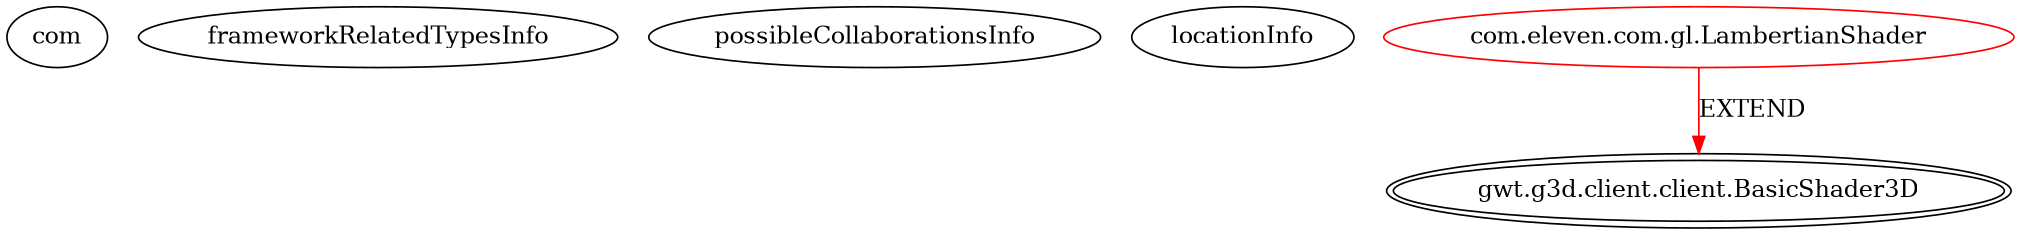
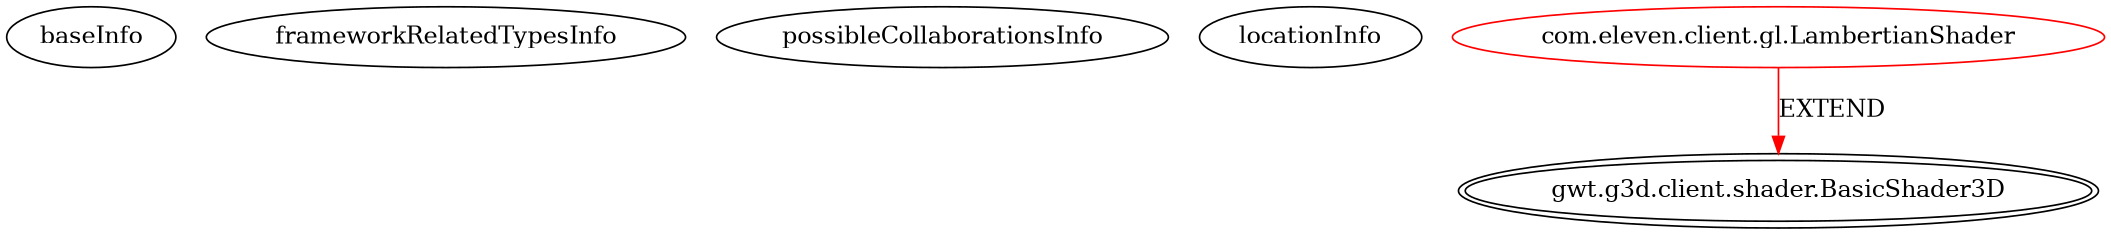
node "com": label "com" -> "baseInfo"
node "com.eleven.com.gl.LambertianShader": label "com.eleven.com.gl.LambertianShader" -> "com.eleven.client.gl.LambertianShader"
node "gwt.g3d.client.client.BasicShader3D": label "gwt.g3d.client.client.BasicShader3D" -> "gwt.g3d.client.shader.BasicShader3D"
